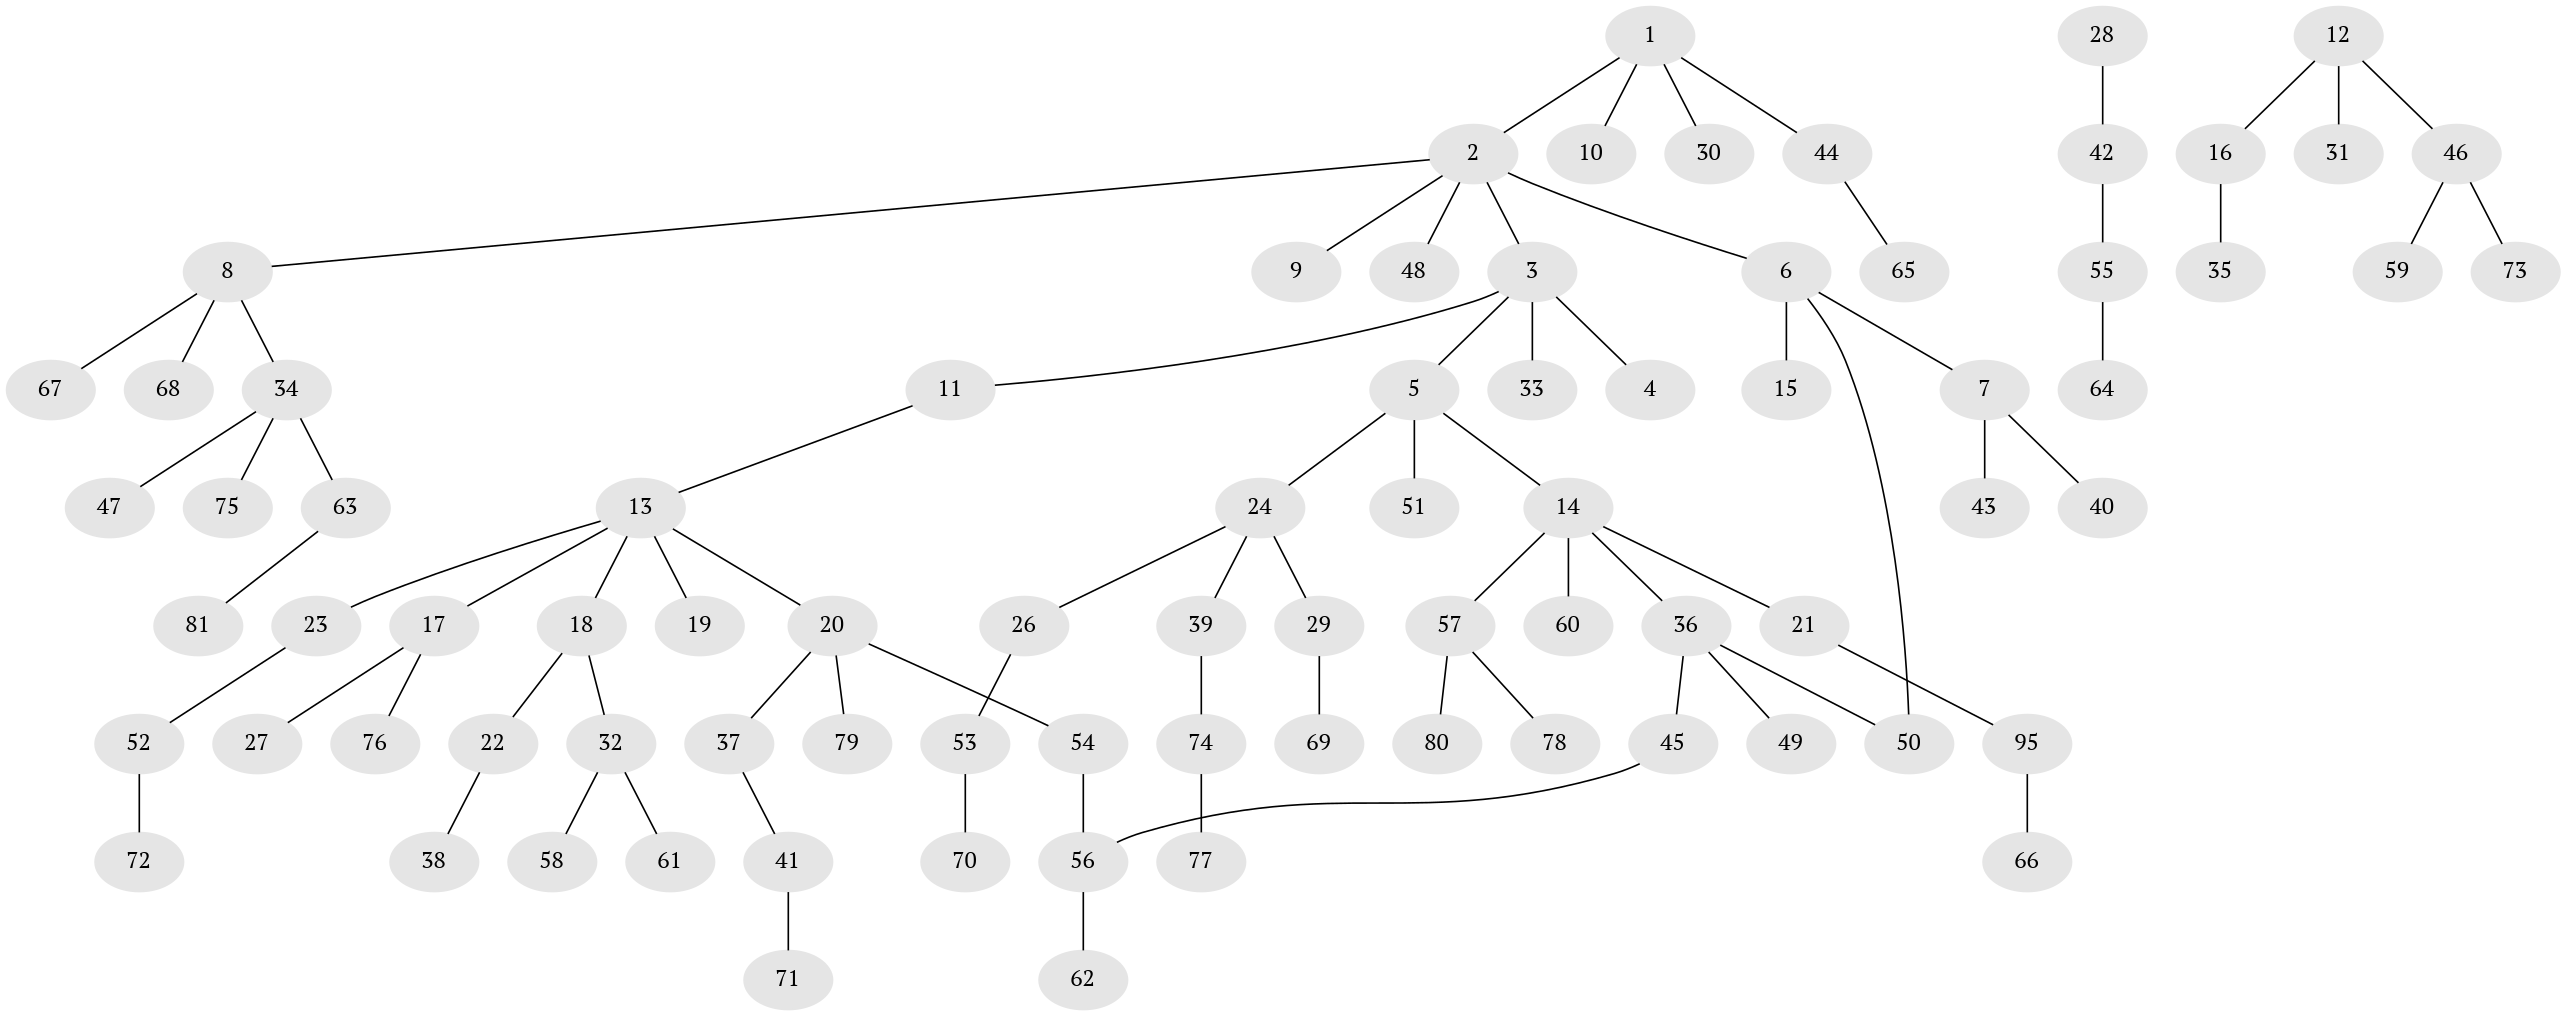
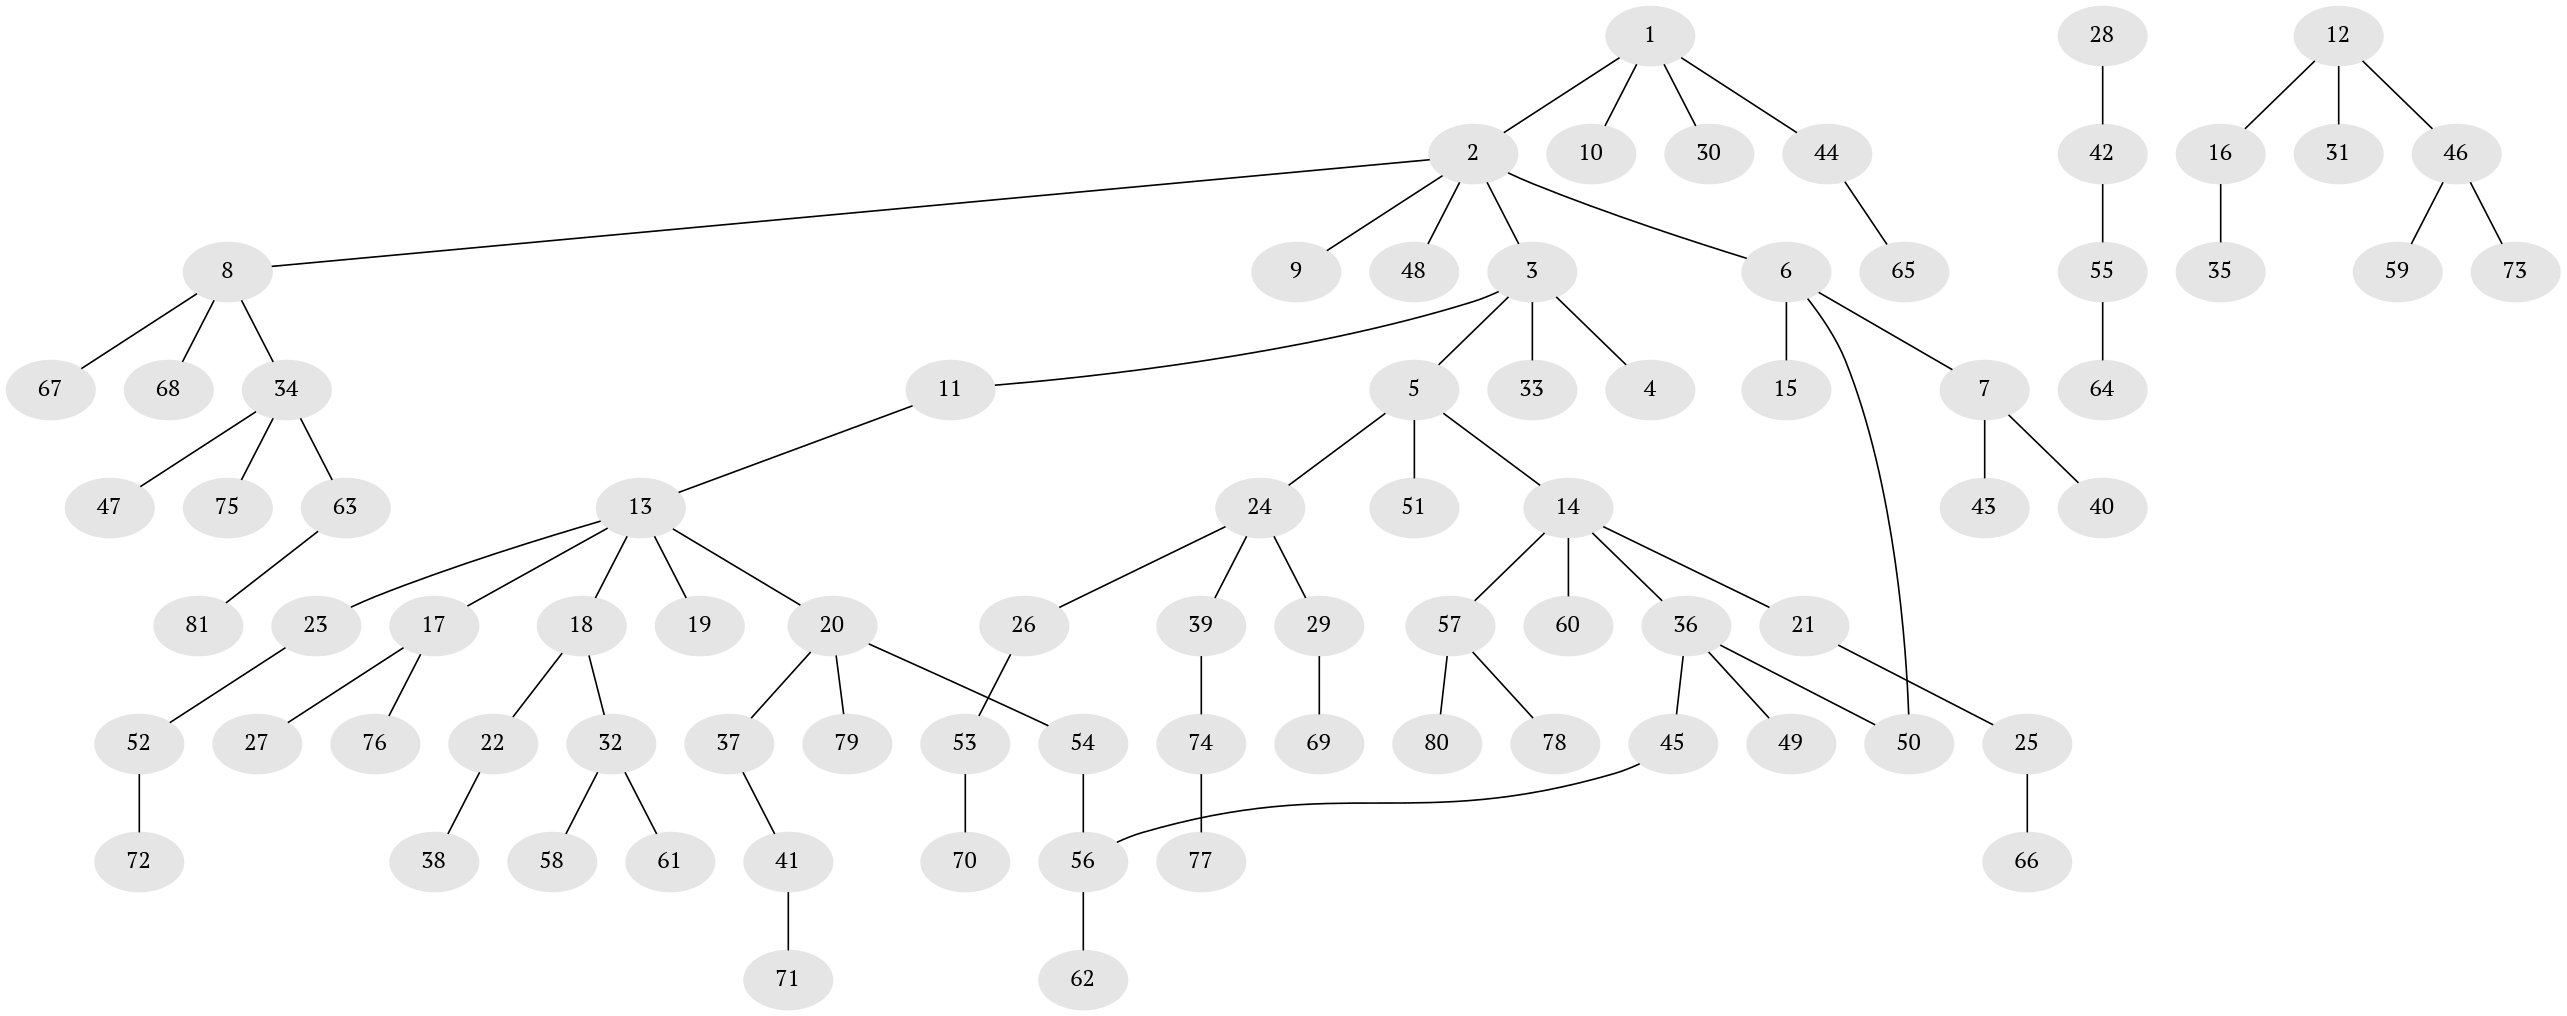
node "95": label "95" -> "25"
